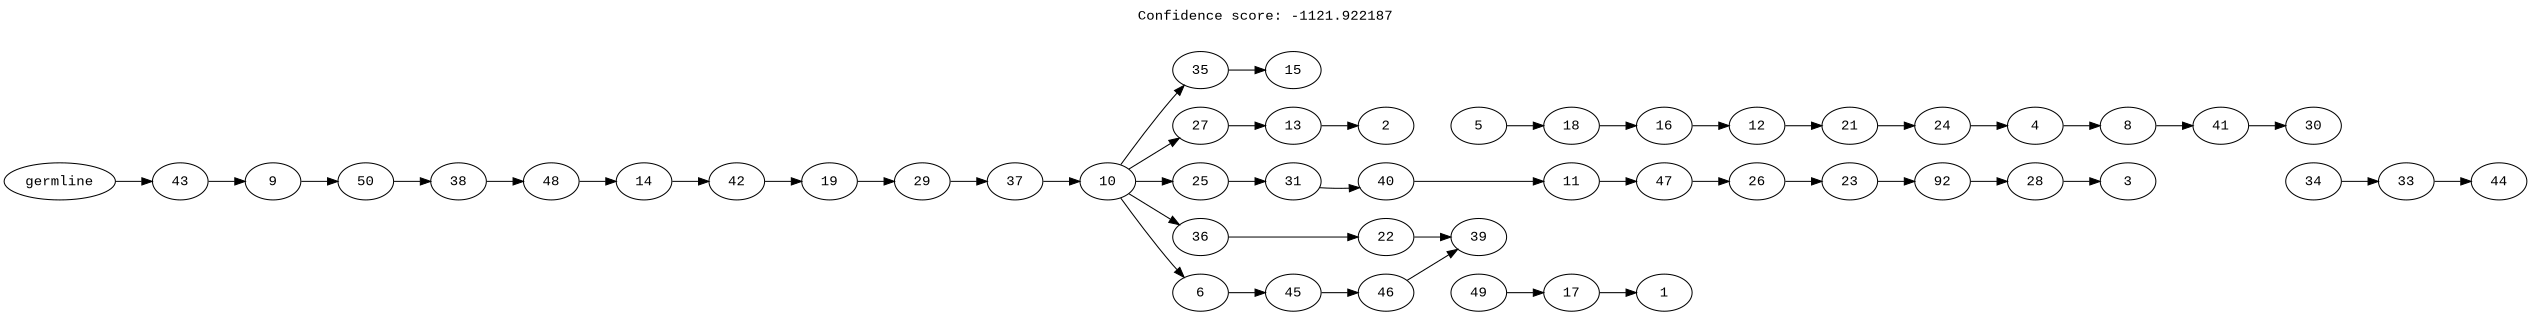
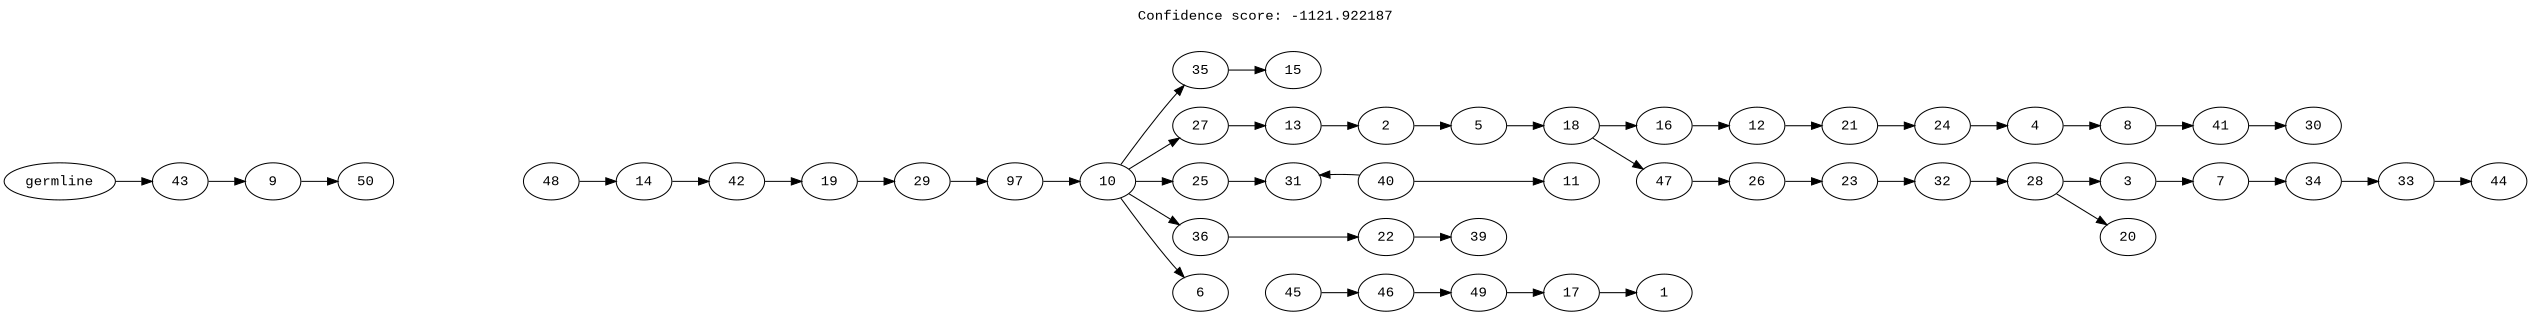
edge "2" -> "5": added
node "38": removed
node "37": label "37" -> "97"
edge "11" -> "47": now "18" -> "47"
node "92": label "92" -> "32"
node "7": added
edge "31" -> "40": reversed
node "20": added
edge "46" -> "39": now "46" -> "49"
edge "6" -> "45": removed
